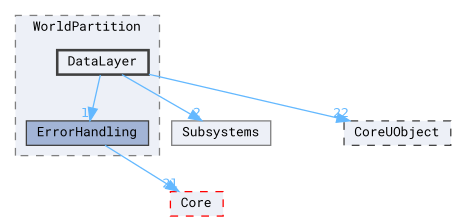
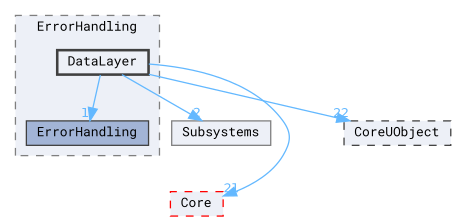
cluster "WorldPartition": label "WorldPartition" -> "ErrorHandling"
edge "ErrorHandling" -> "Core": now "DataLayer" -> "Core"
